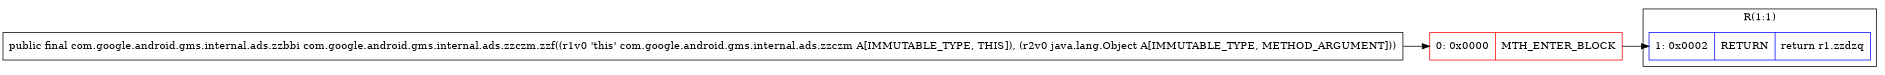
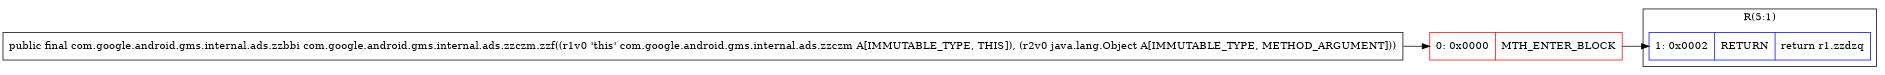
cluster "R(1:1)": label "R(1:1)" -> "R(5:1)"
